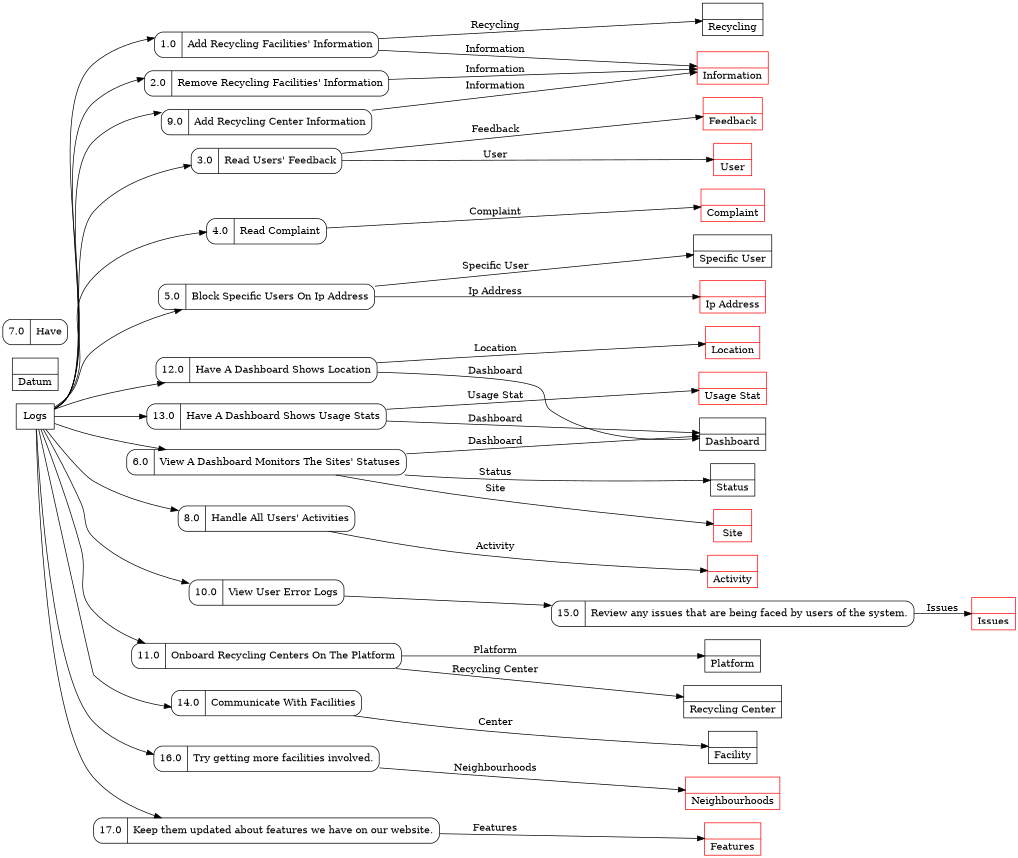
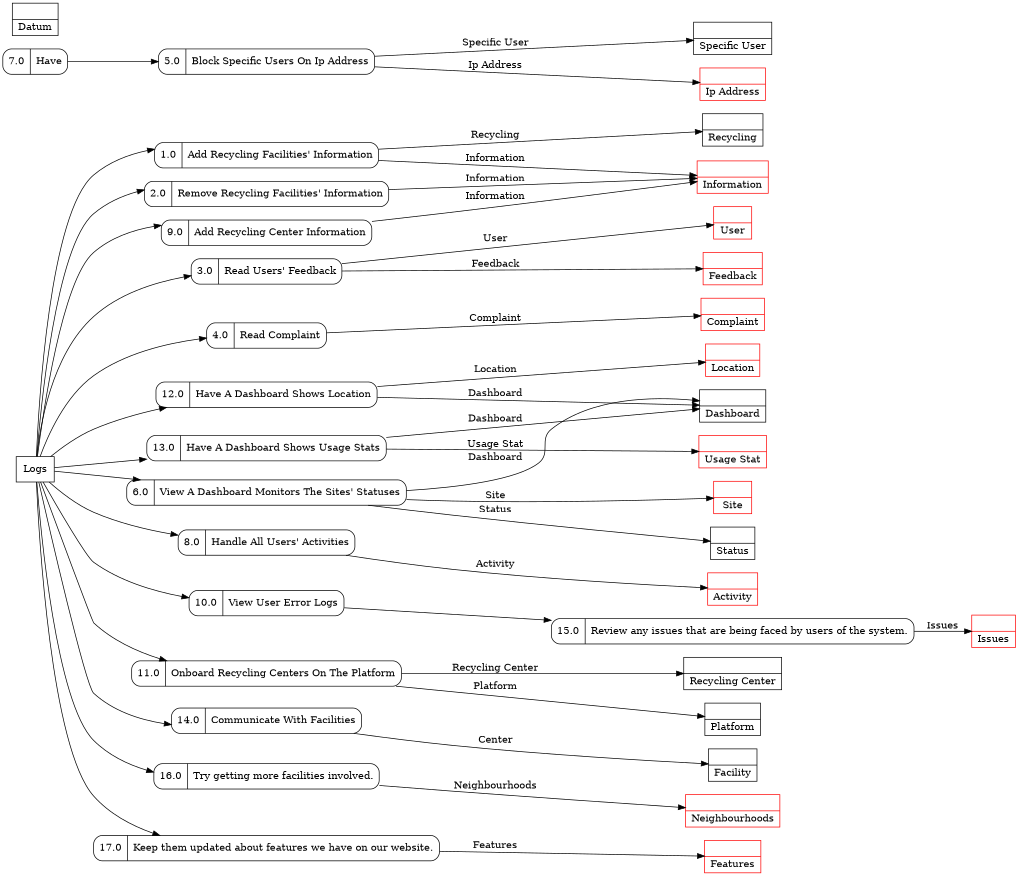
edge "Logs" -> "5.0": now "7.0" -> "5.0"
